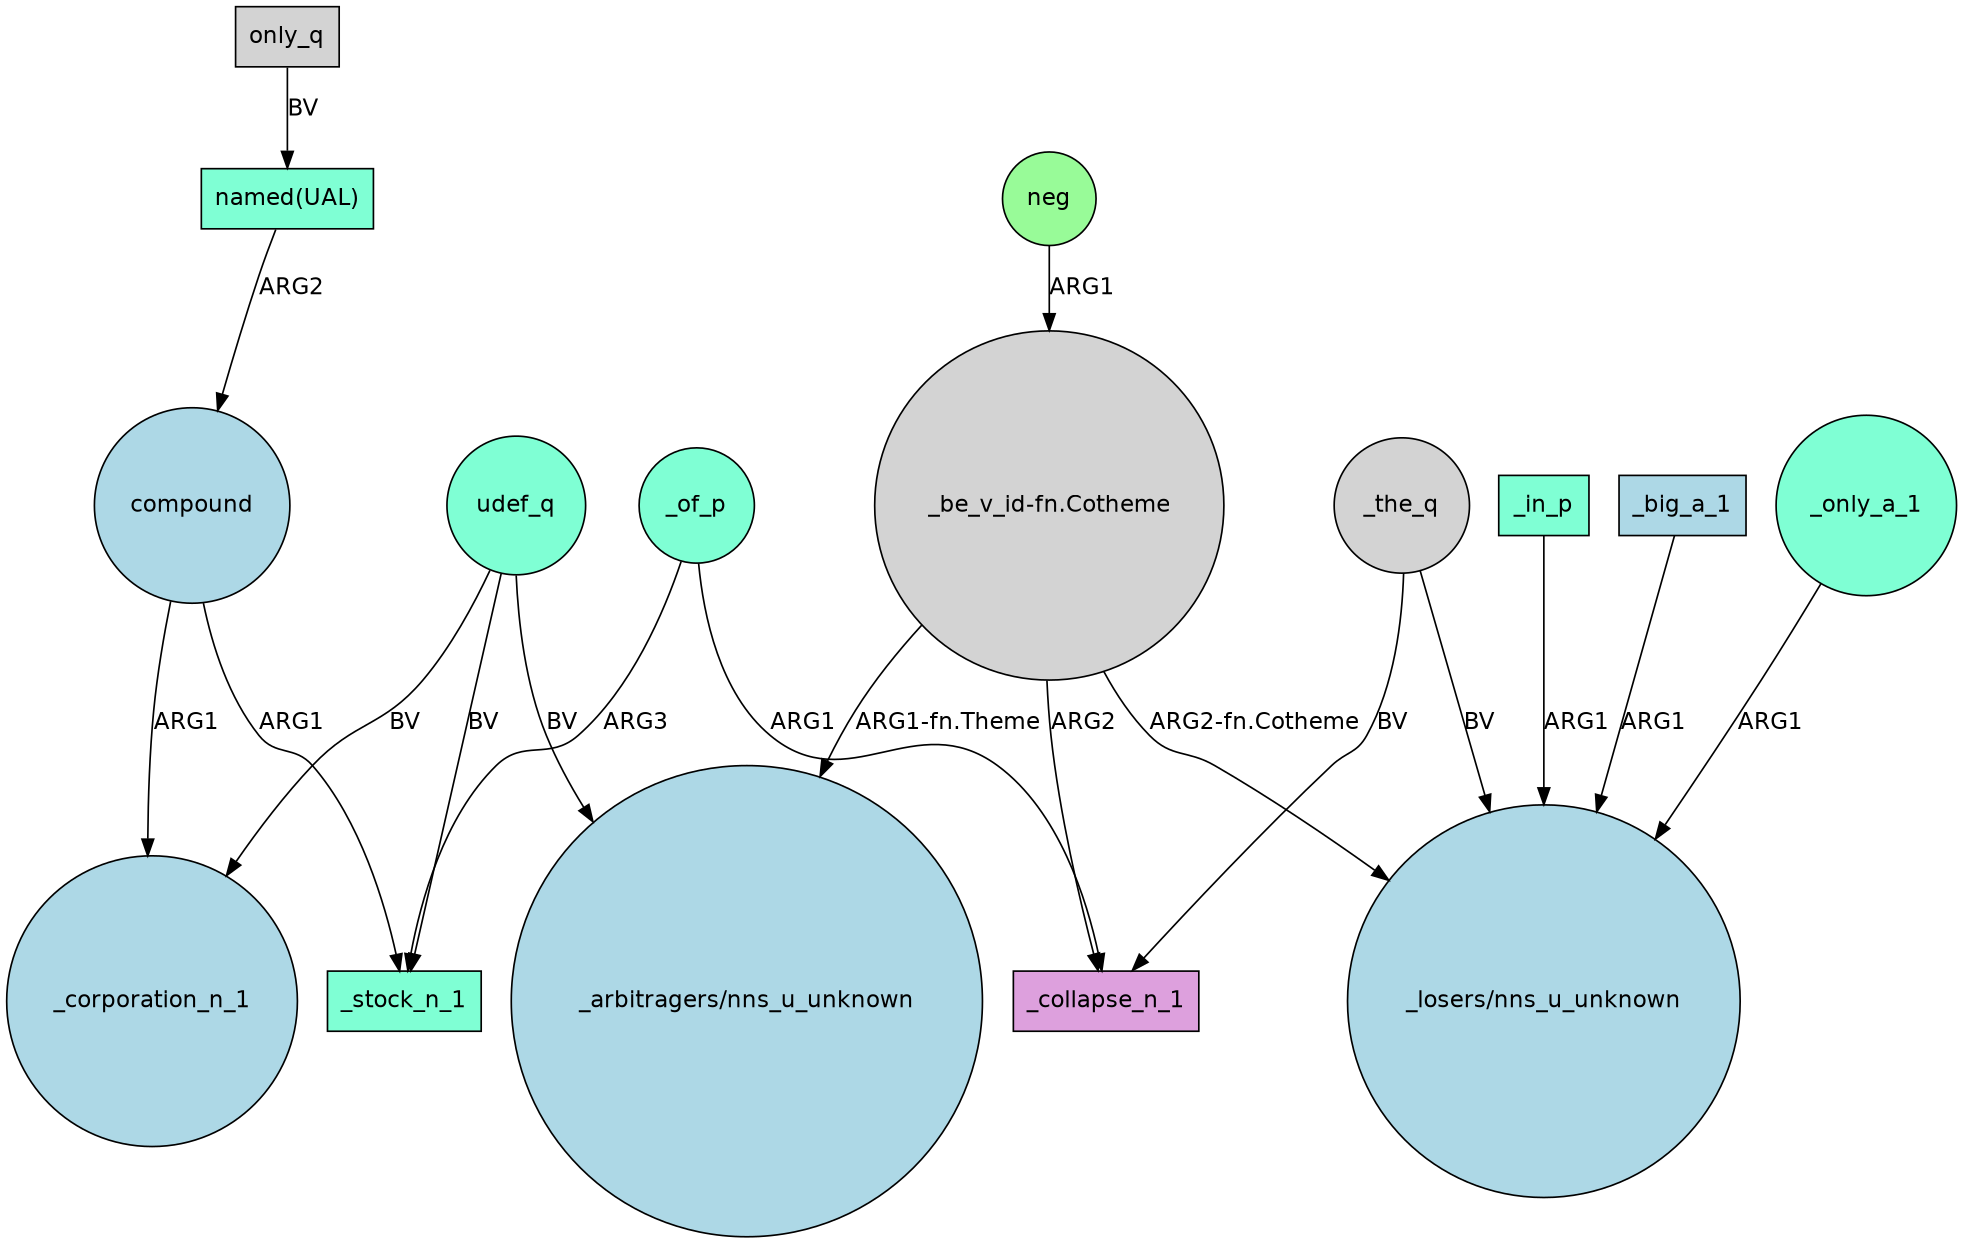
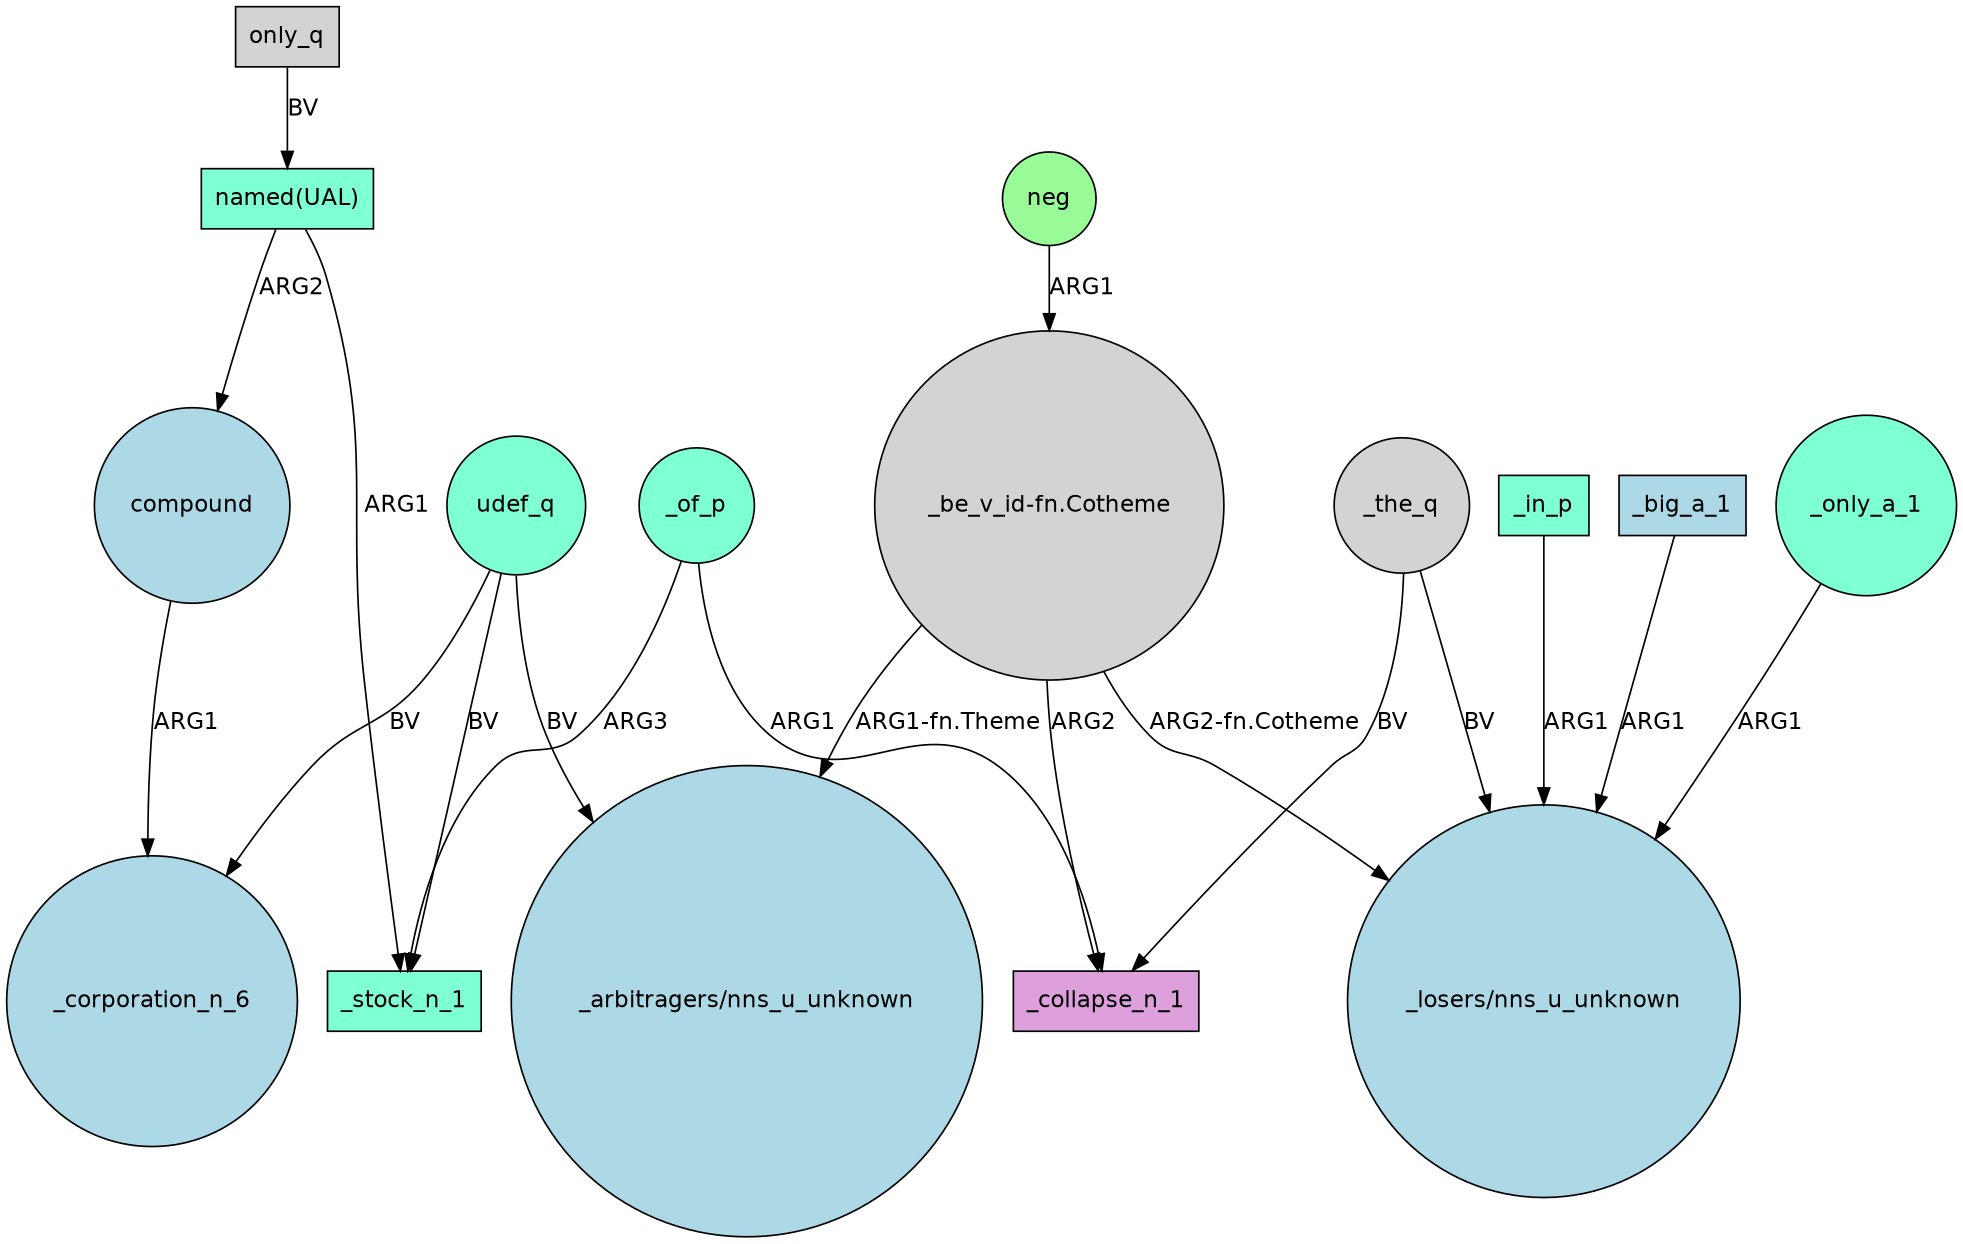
edge "compound" -> "_stock_n_1": now "named(UAL)" -> "_stock_n_1"
node "_corporation_n_1": label "_corporation_n_1" -> "_corporation_n_6"
